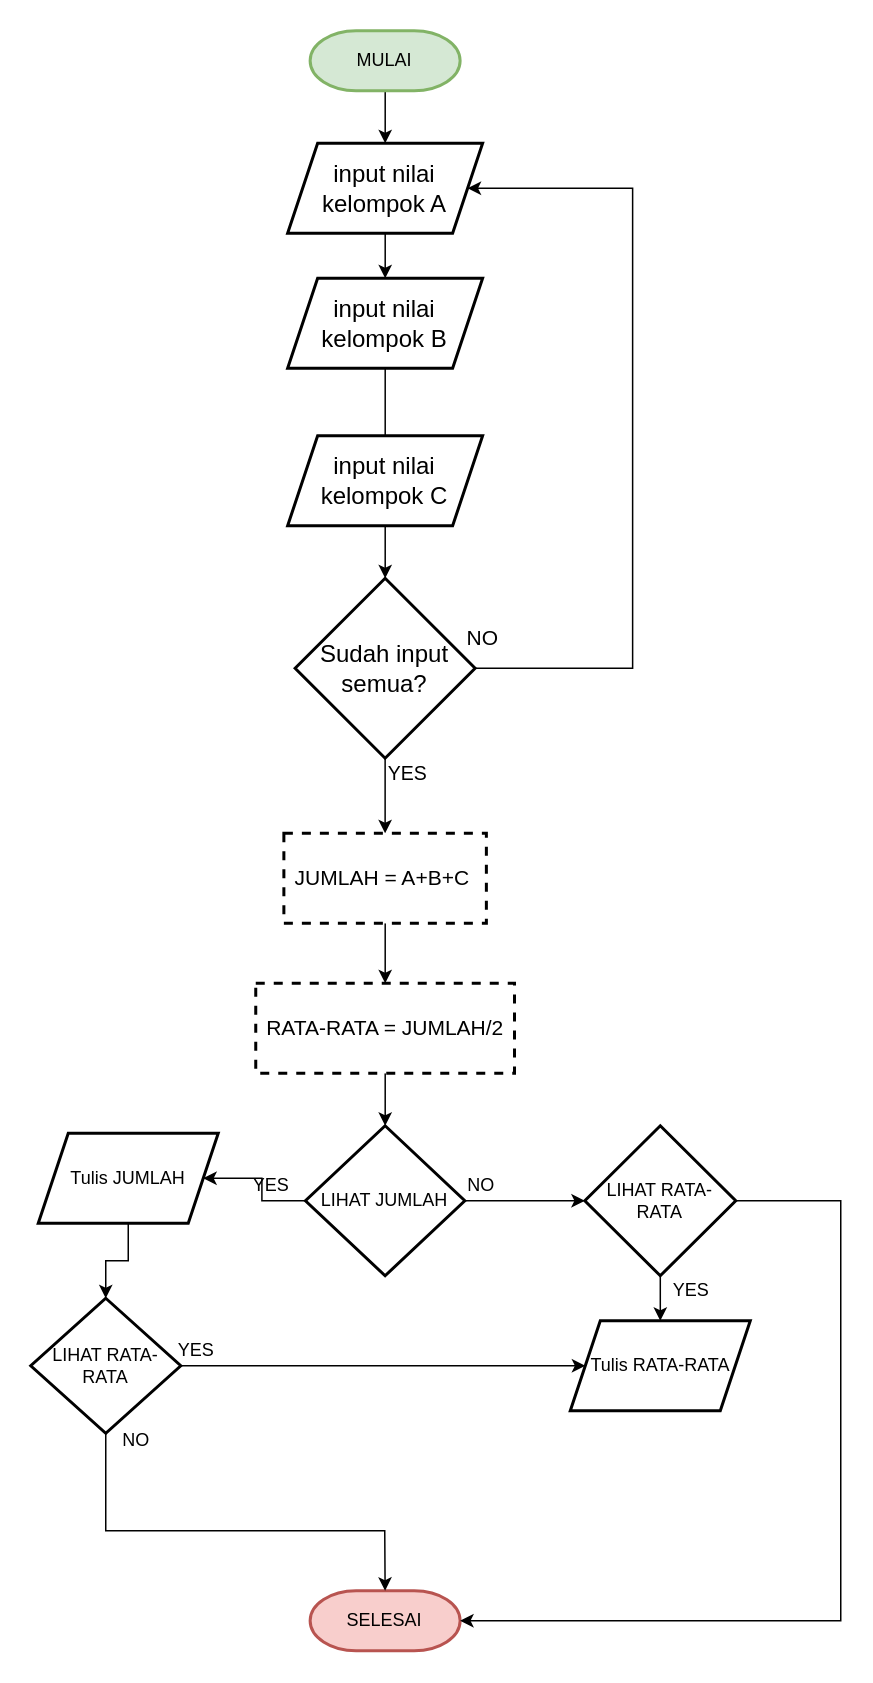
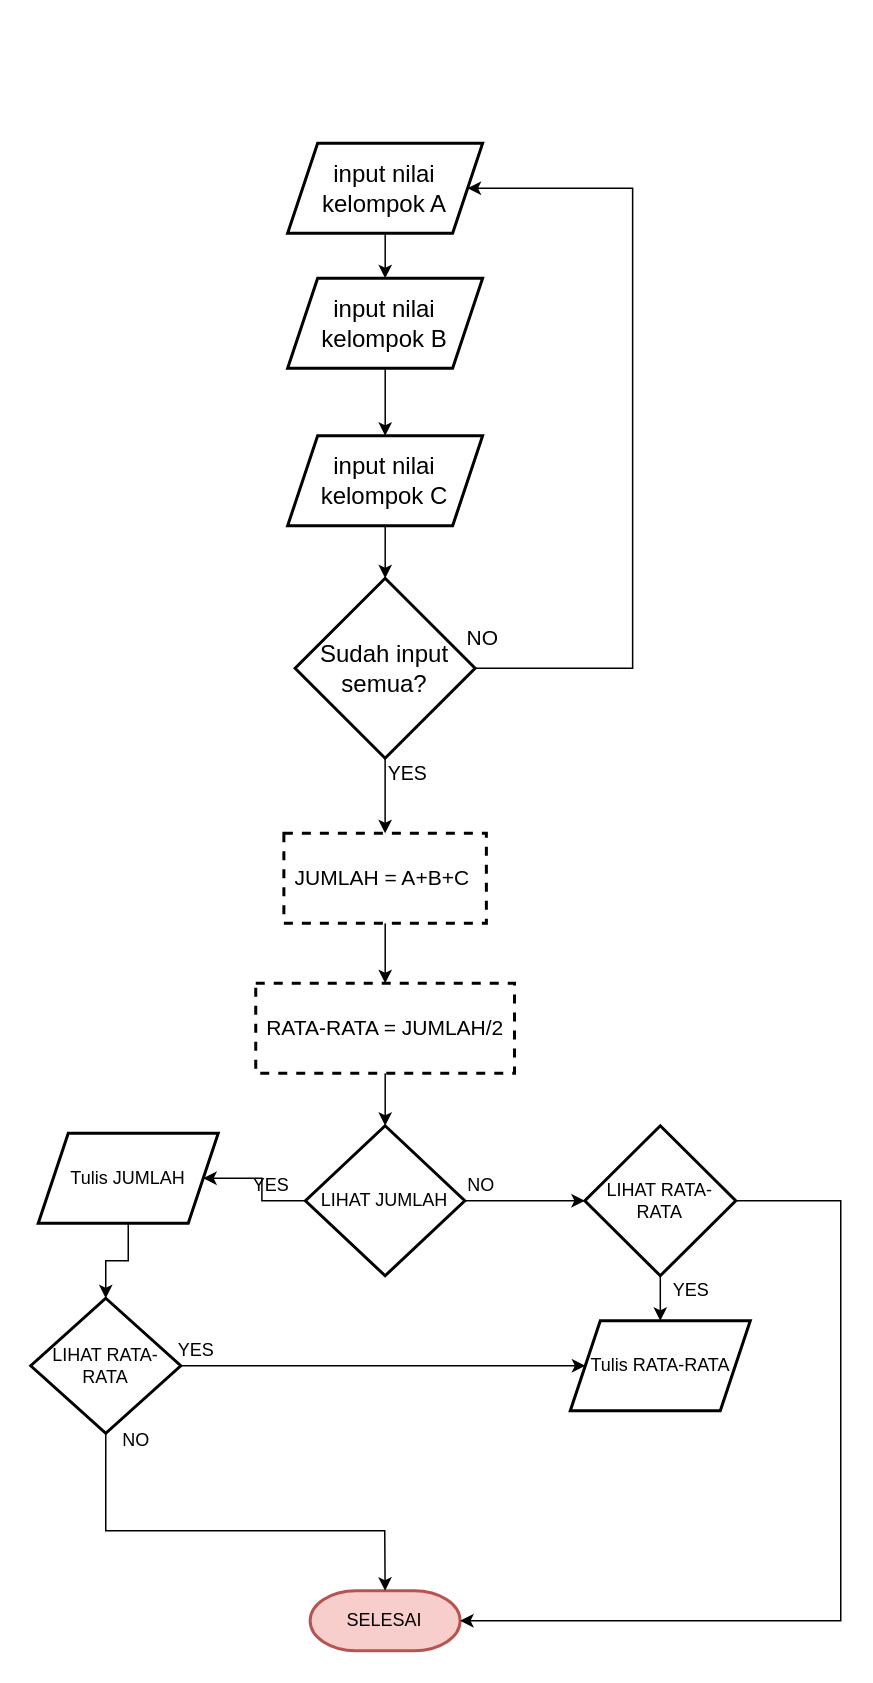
node "MULAI": removed
edge "MULAI" -> "input nilai kelompok A": removed
edge "input nilai kelompok B" -- "input nilai kelompok C": arrowhead none -> classic
